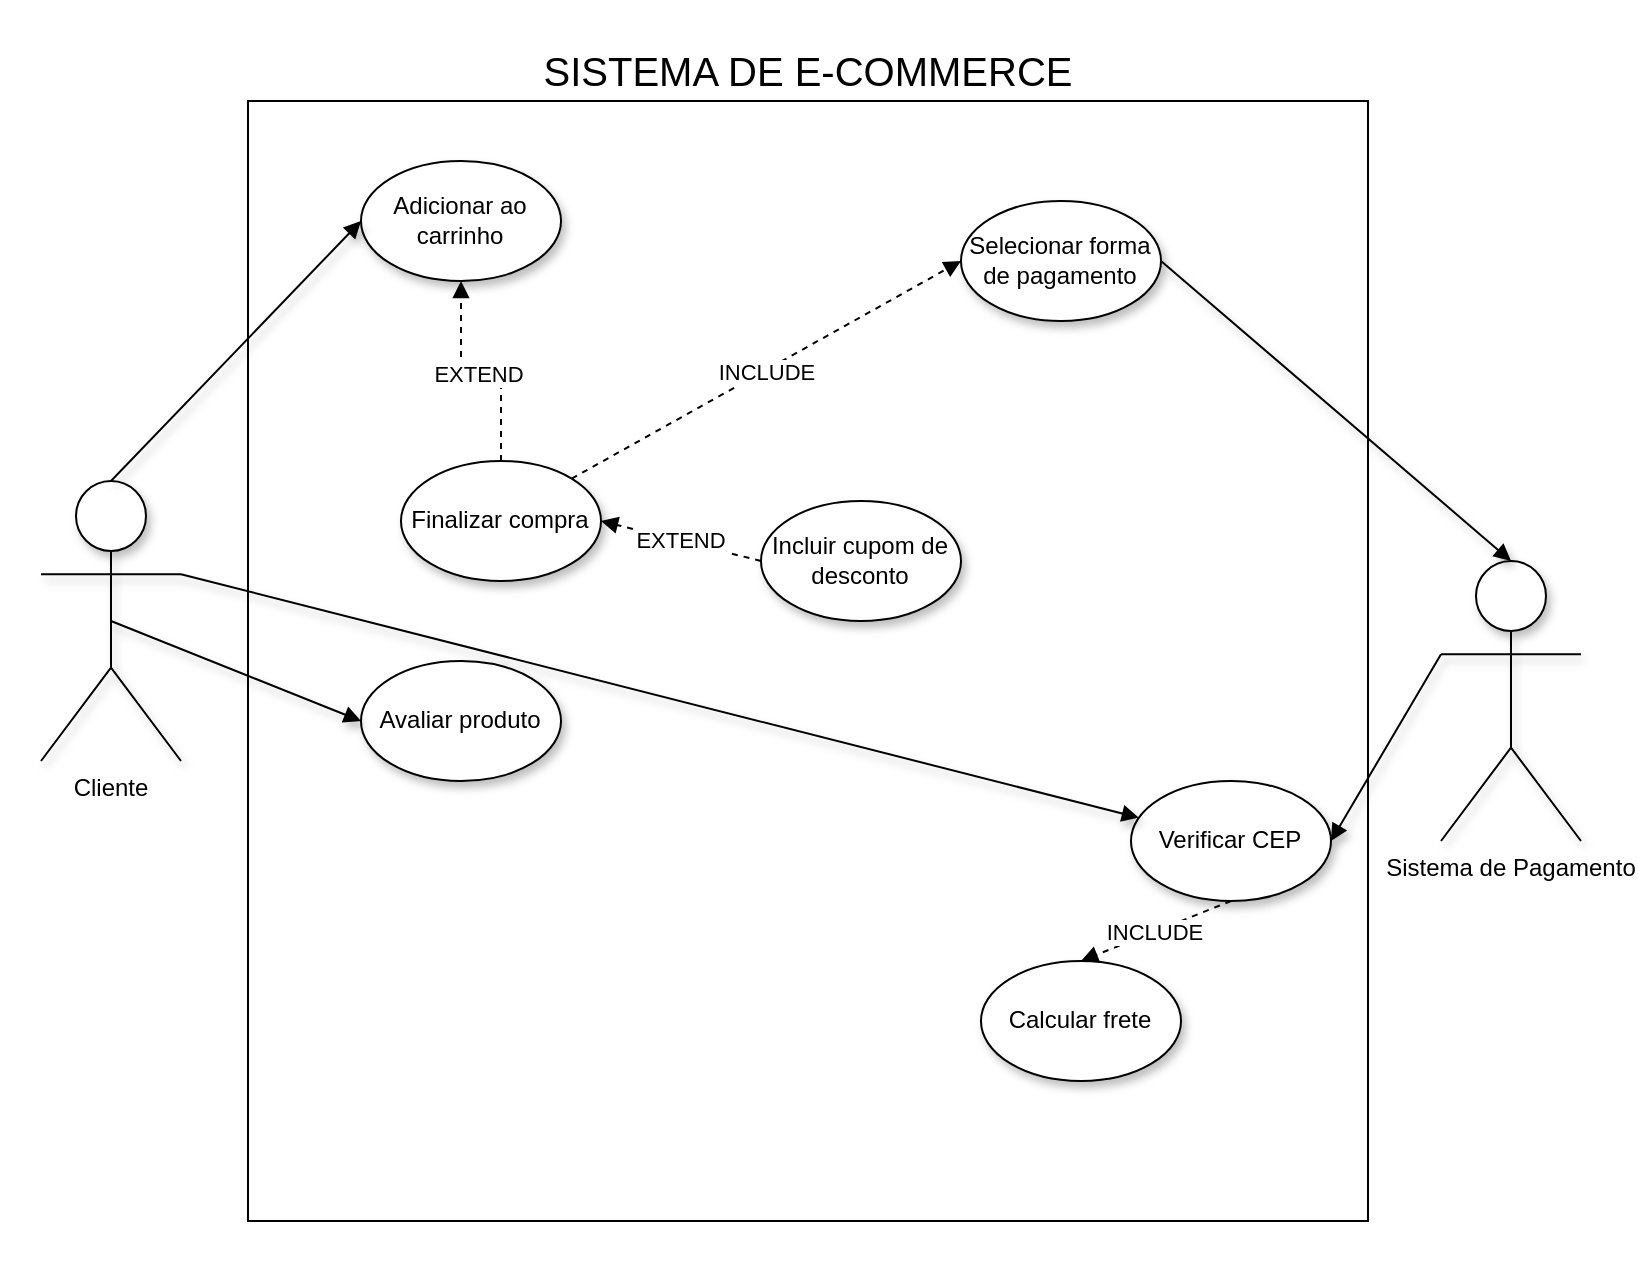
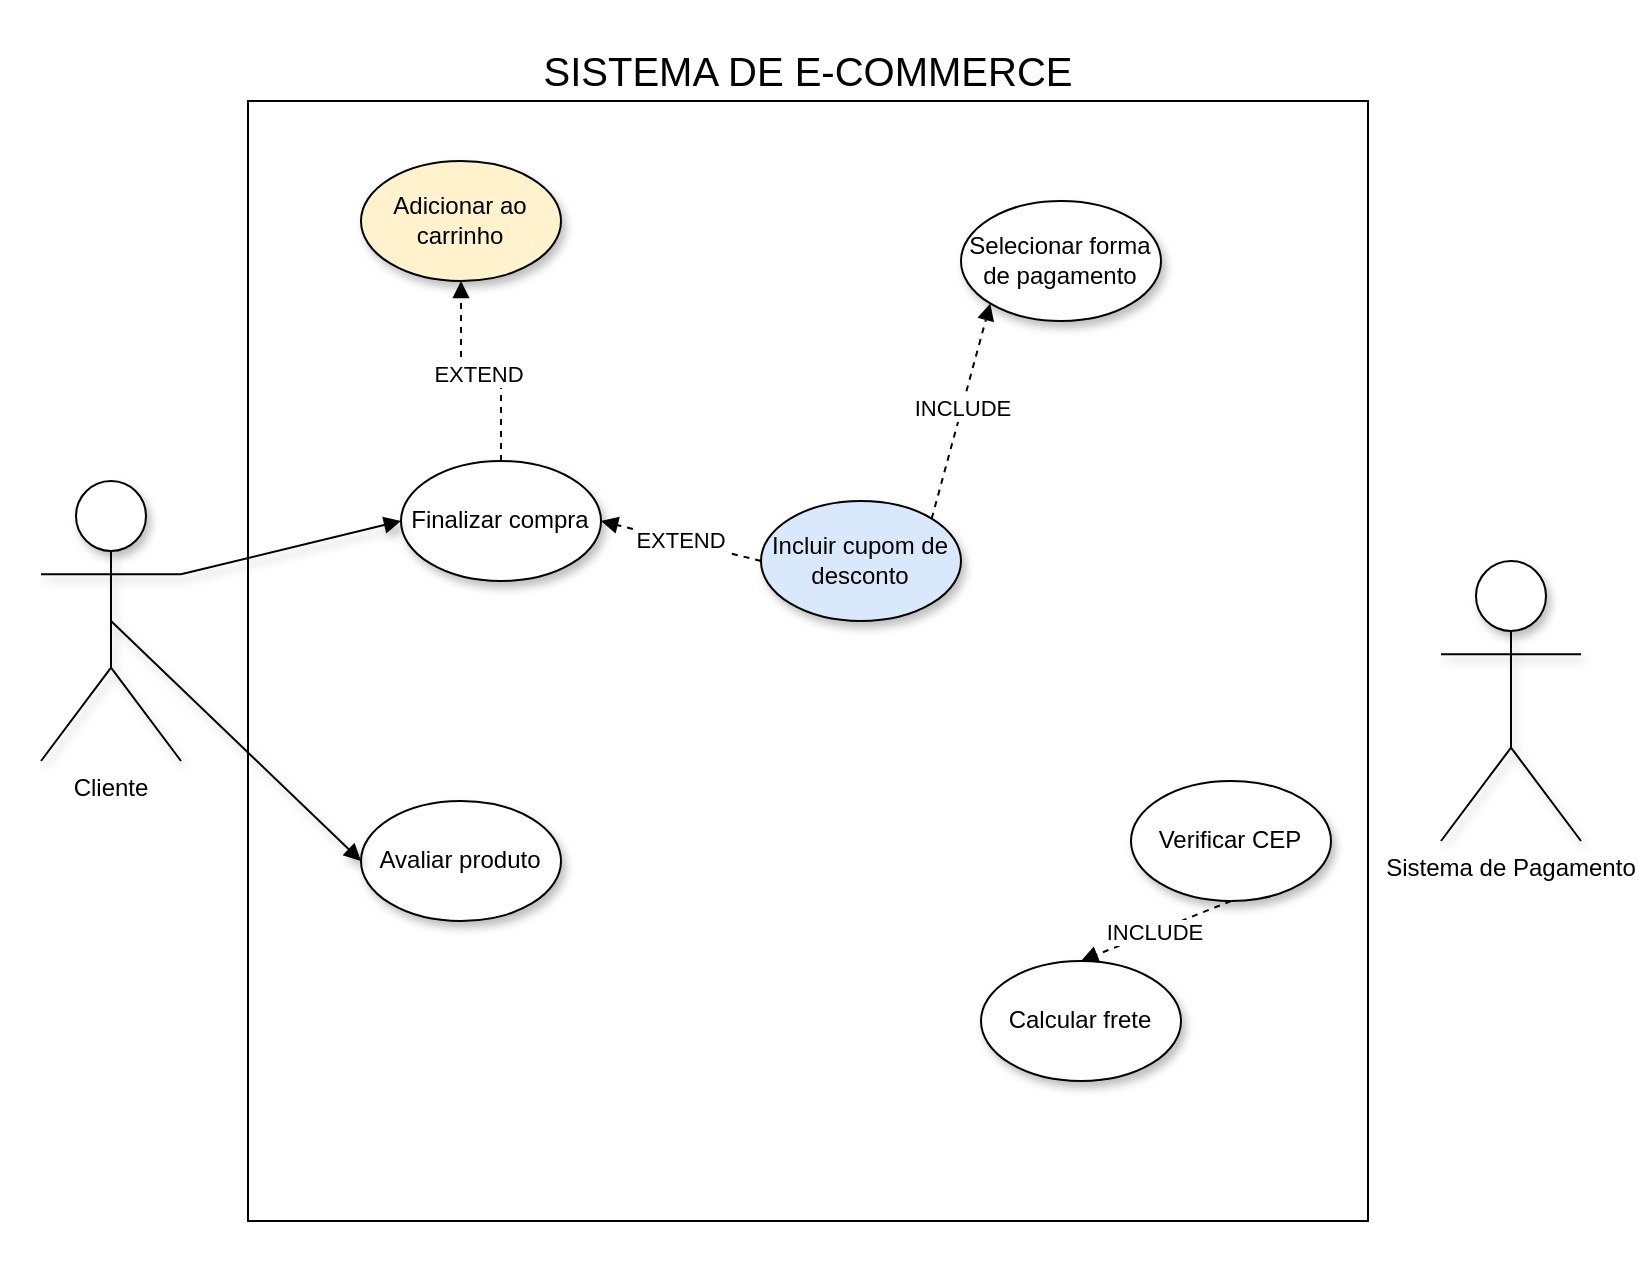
node "Adicionar ao carrinho": fillcolor #ffffff -> #fff2cc
edge "Finalizar compra" -> "Selecionar forma de pagamento": removed, label "INCLUDE"
edge "Cliente" -> "Adicionar ao carrinho": removed
edge "Selecionar forma de pagamento" -> "Sistema de Pagamento": removed
edge "Incluir cupom de desconto" -> "Selecionar forma de pagamento": added, label "INCLUDE"
node "Incluir cupom de desconto": fillcolor #ffffff -> #dae8fc
edge "Cliente" -> "Verificar CEP": now "Cliente" -> "Finalizar compra"
node "Avaliar produto": moved (461, 721) -> (461, 861)
edge "Sistema de Pagamento" -> "Verificar CEP": removed
